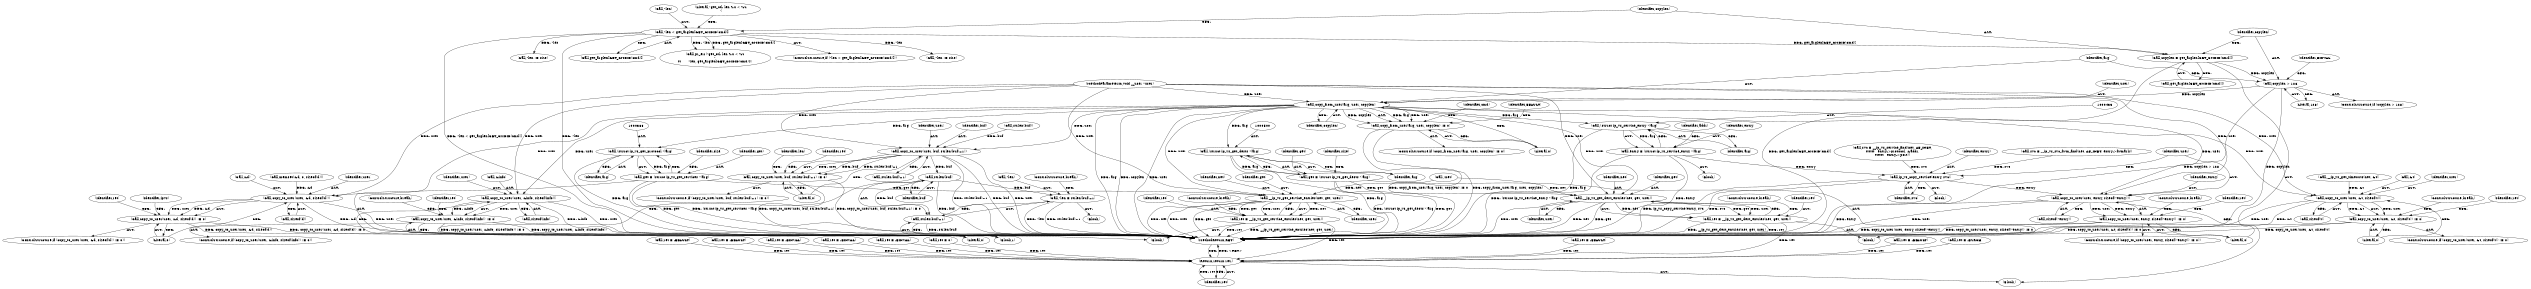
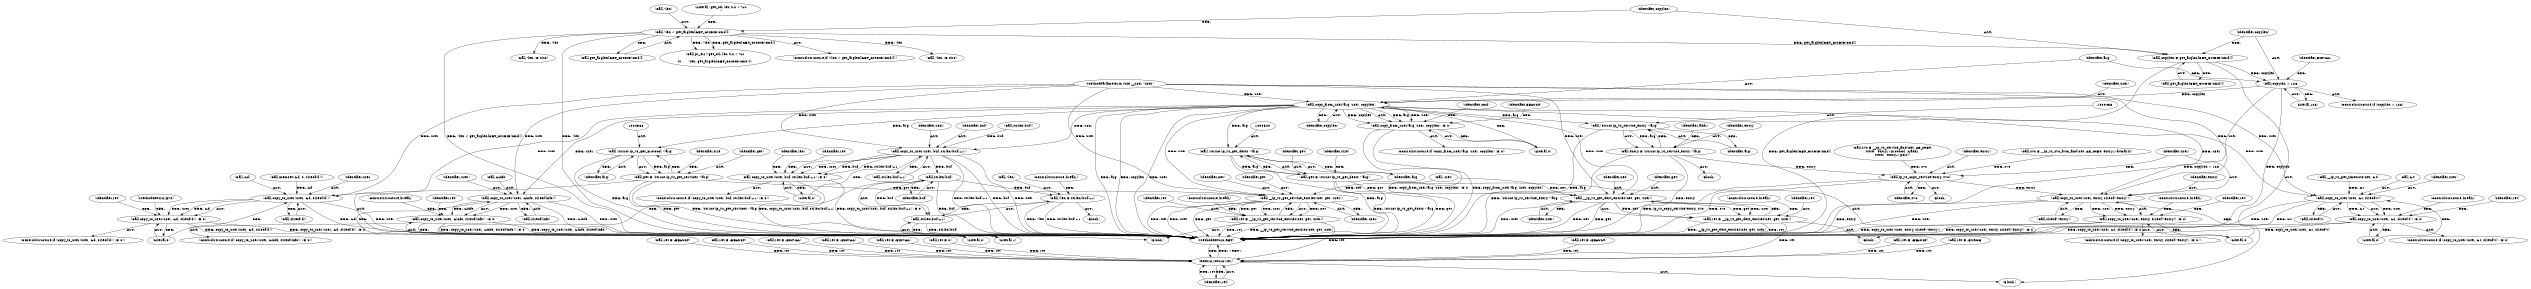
node "(Identifier,ipvs)": label "(Identifier,ipvs)" -> "(MethodReturn,ipvs)"
node "(Block,1)": label "(Block,1)" -> "(Literal,1)"
